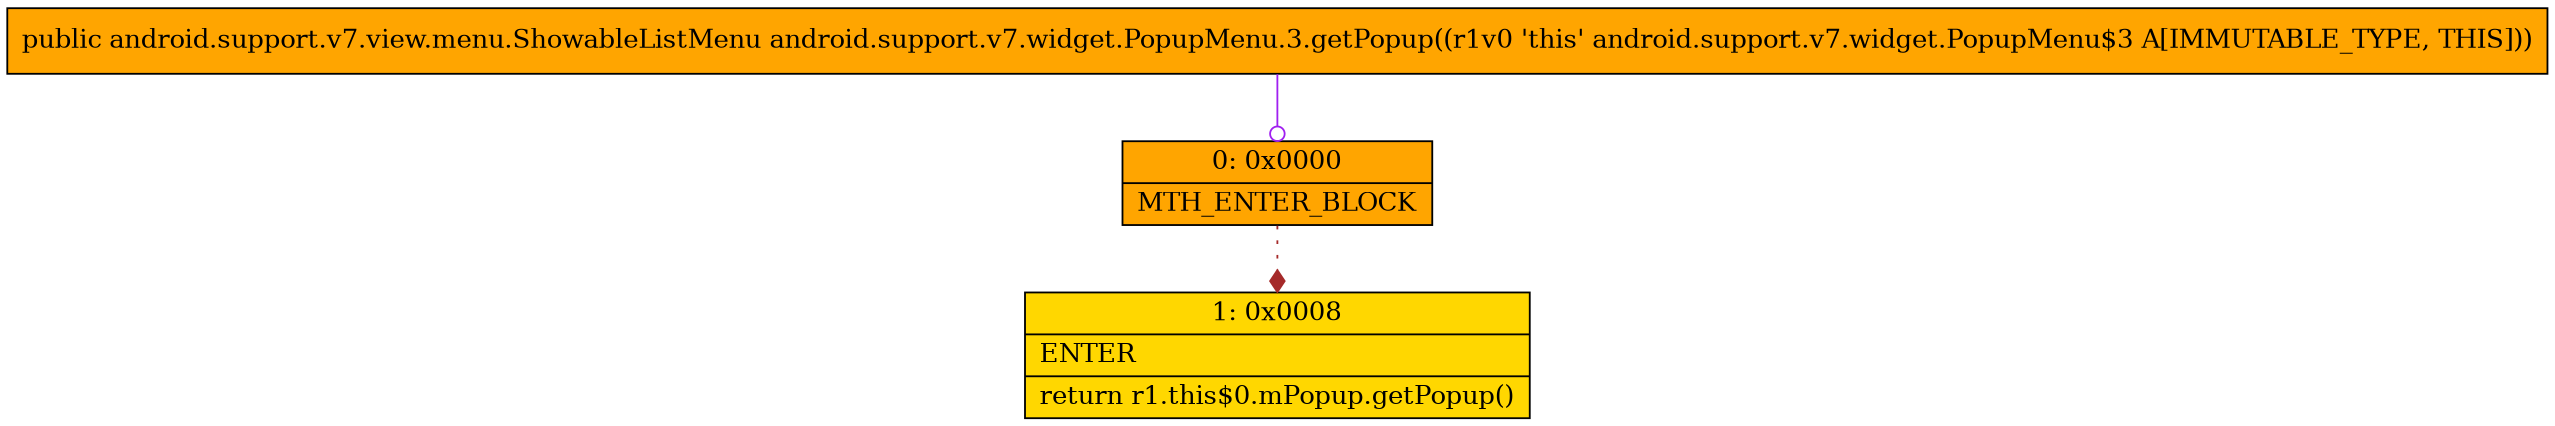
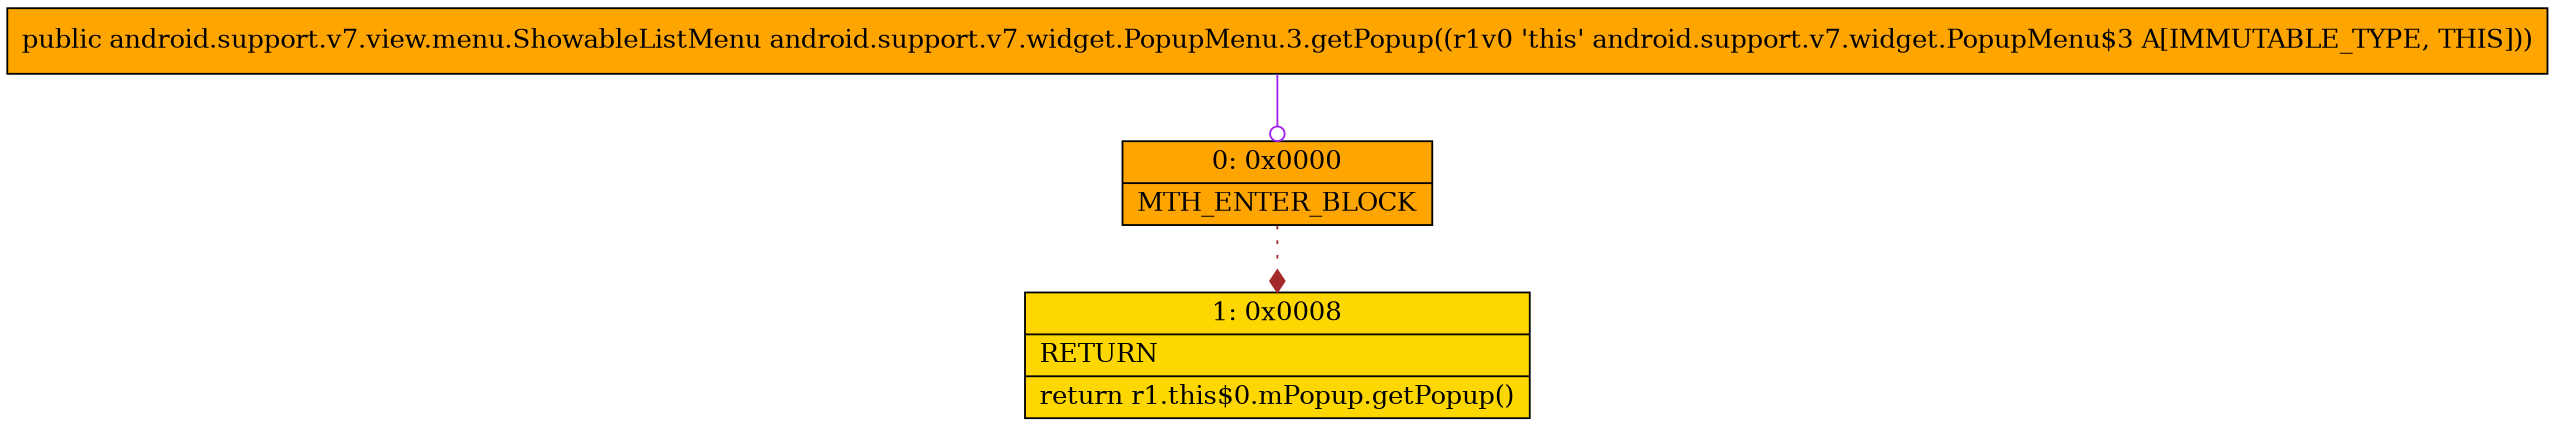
node "1: 0x0008": text "ENTER" -> "RETURN"
